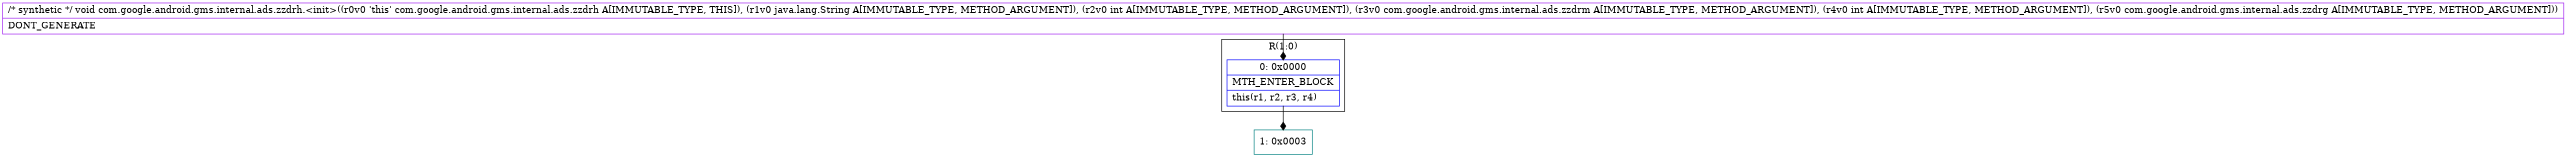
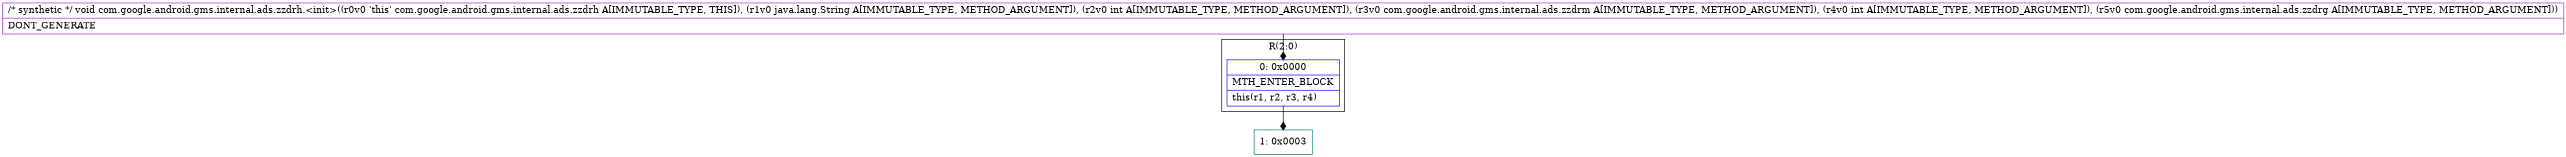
cluster "R(1:0)": label "R(1:0)" -> "R(2:0)"
